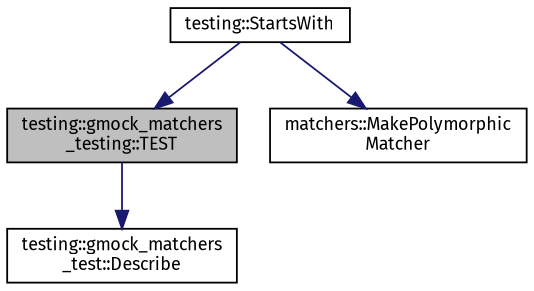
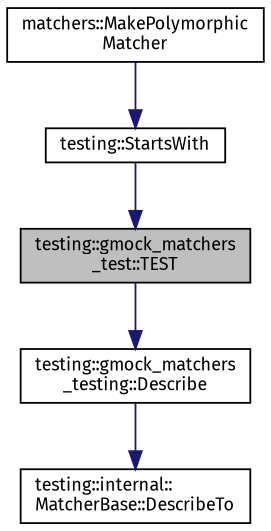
edge "testing::StartsWith" -> "matchers::MakePolymorphic Matcher": reversed
node "testing::gmock_matchers _testing::TEST": label "testing::gmock_matchers _testing::TEST" -> "testing::gmock_matchers _test::TEST"
node "testing::gmock_matchers _test::Describe": label "testing::gmock_matchers _test::Describe" -> "testing::gmock_matchers _testing::Describe"
node "testing::internal:: MatcherBase::DescribeTo": added
